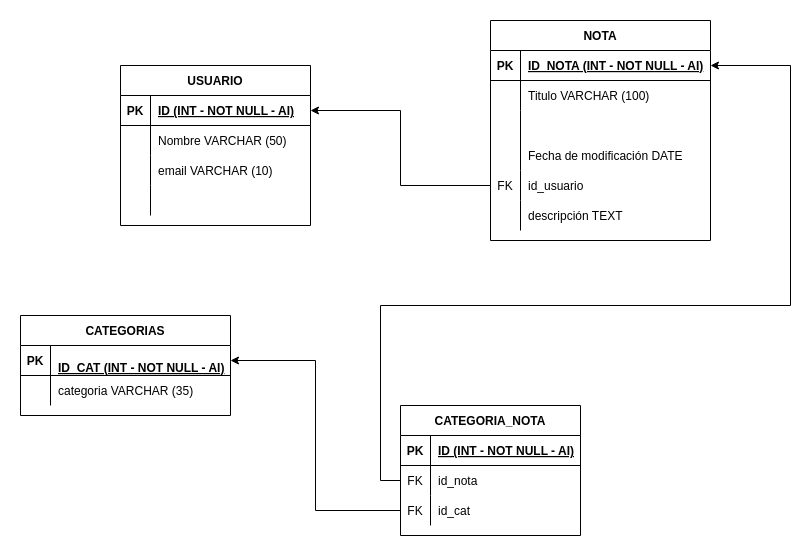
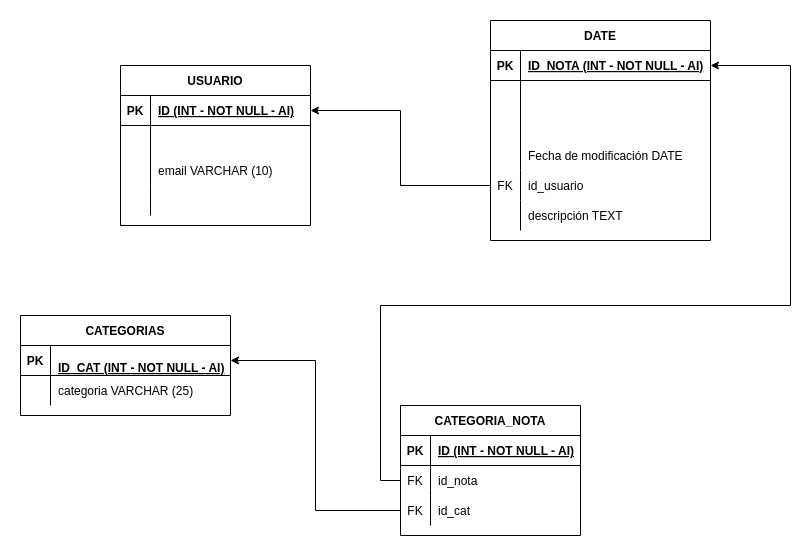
node "NOTA": label "NOTA" -> "DATE"
node "Titulo VARCHAR (100)": removed
node "Nombre VARCHAR (50)": removed
node "categoria VARCHAR (35)": label "categoria VARCHAR (35)" -> "categoria VARCHAR (25)"
